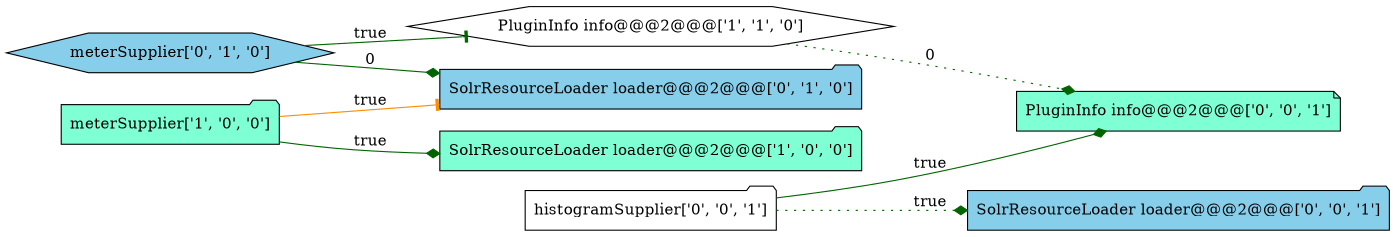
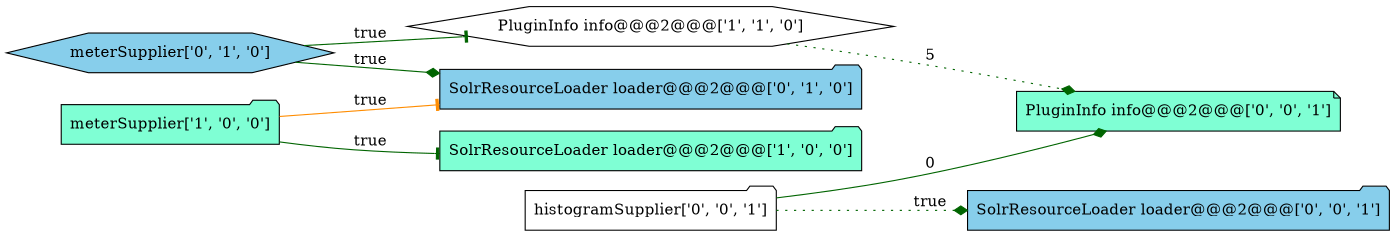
edge "PluginInfo info@@@2@@@['1', '1', '0']" -> "PluginInfo info@@@2@@@['0', '0', '1']": label "0" -> "5"
edge "meterSupplier['0', '1', '0']" -> "SolrResourceLoader loader@@@2@@@['0', '1', '0']": label "0" -> "true"
edge "meterSupplier['1', '0', '0']" -> "SolrResourceLoader loader@@@2@@@['1', '0', '0']": arrowhead diamond -> tee
edge "histogramSupplier['0', '0', '1']" -> "PluginInfo info@@@2@@@['0', '0', '1']": label "true" -> "0"
